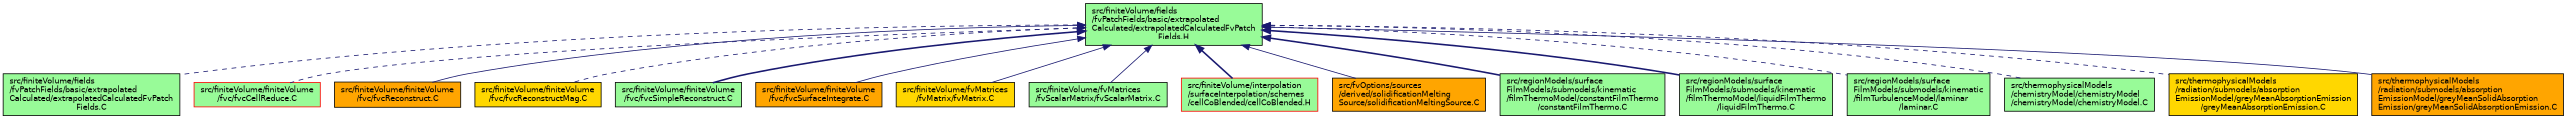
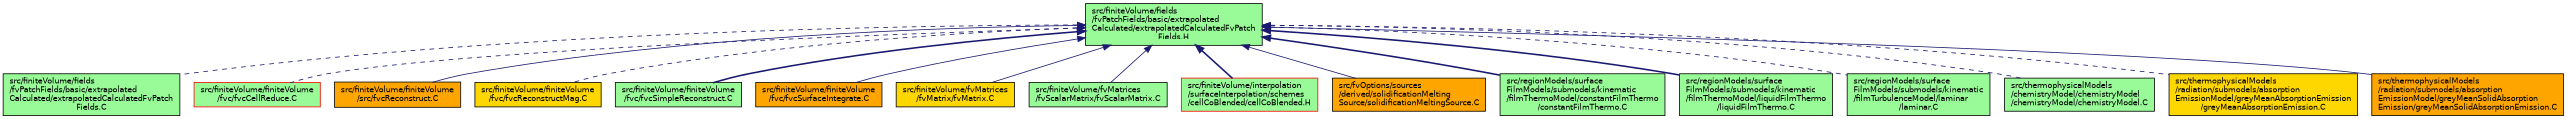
node "src/finiteVolume/finiteVolume /fvc/fvcReconstruct.C": label "src/finiteVolume/finiteVolume /fvc/fvcReconstruct.C" -> "src/finiteVolume/finiteVolume /src/fvcReconstruct.C"
